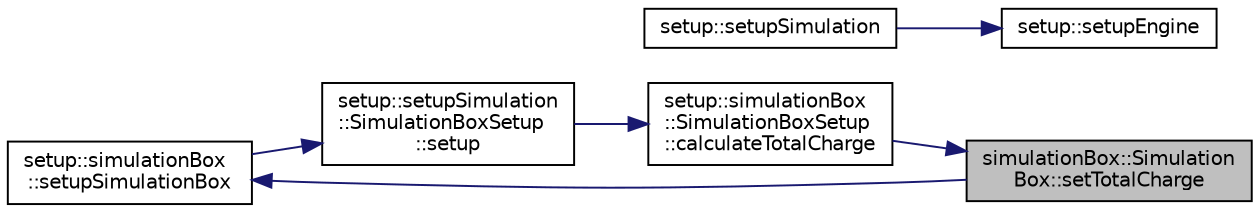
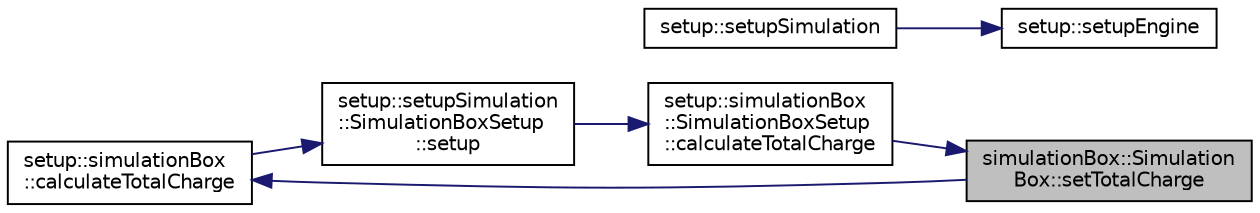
node "setup::simulationBox ::setupSimulationBox": label "setup::simulationBox ::setupSimulationBox" -> "setup::simulationBox ::calculateTotalCharge"
